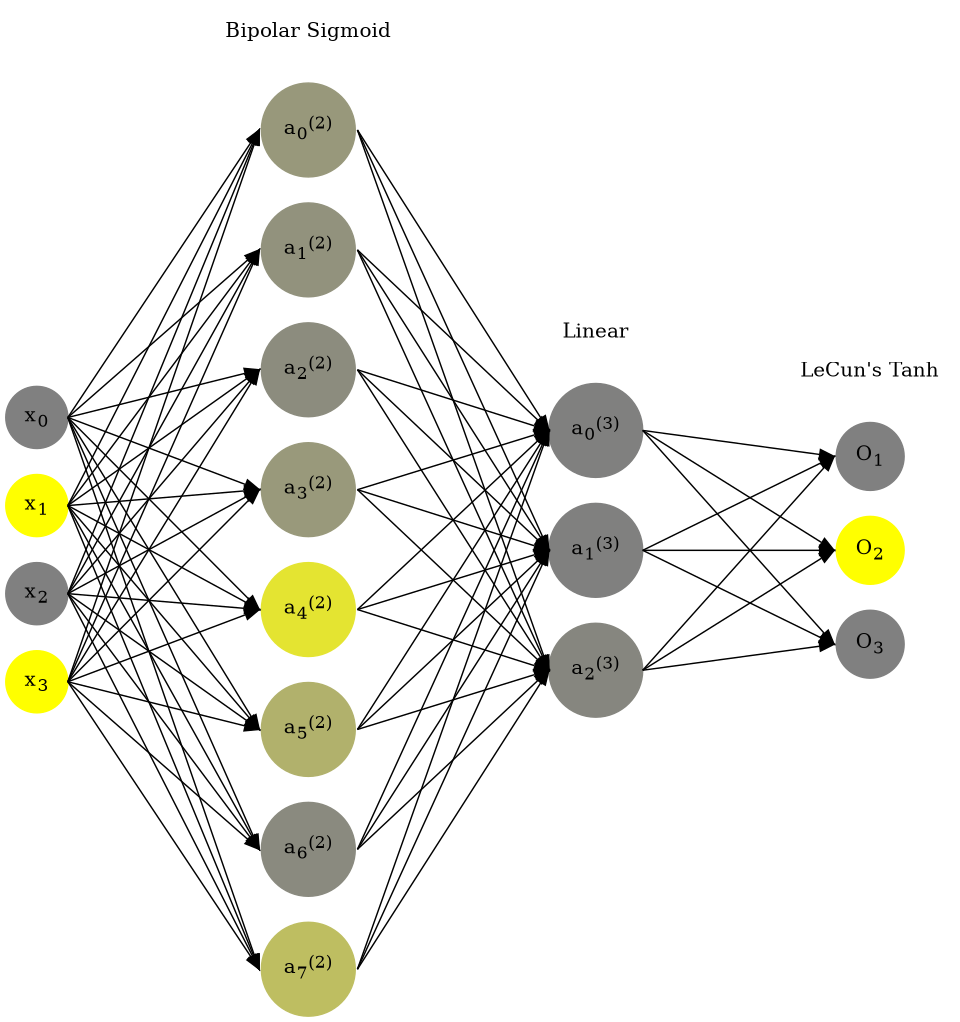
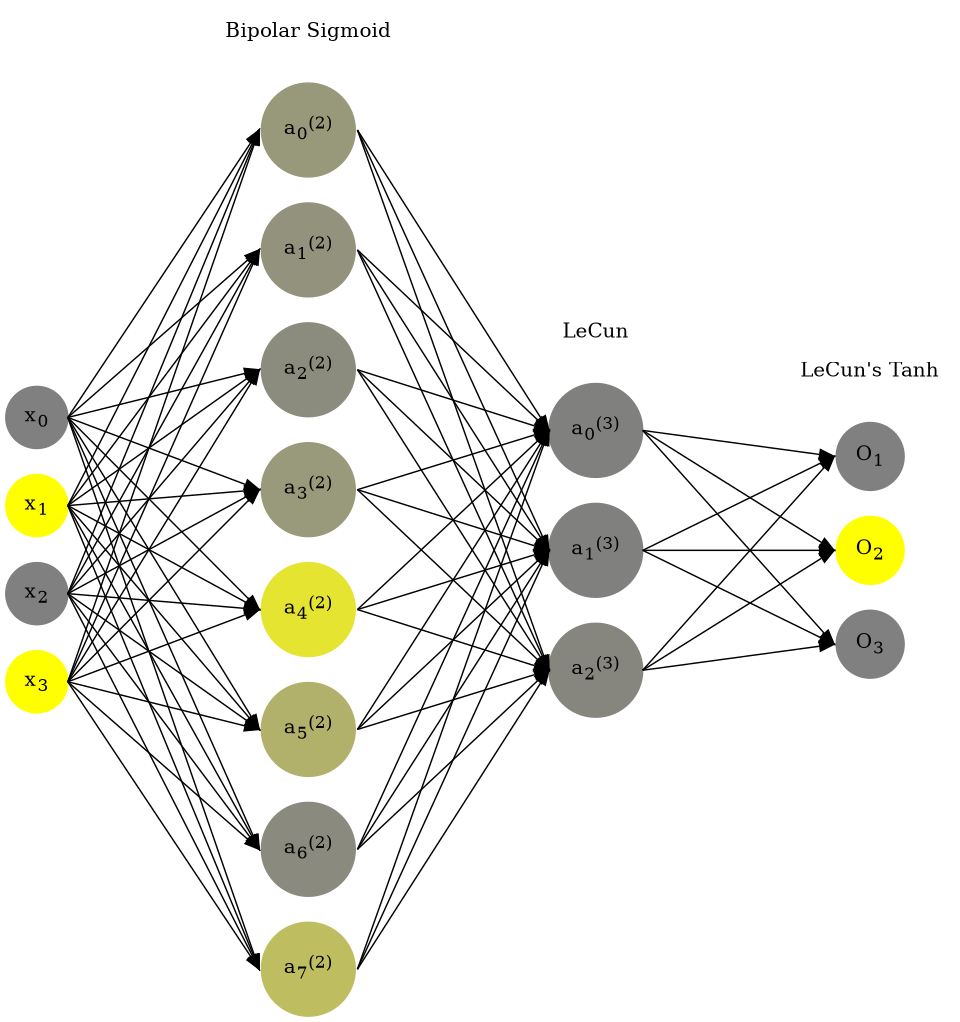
node "Linear": label "Linear" -> "LeCun"
